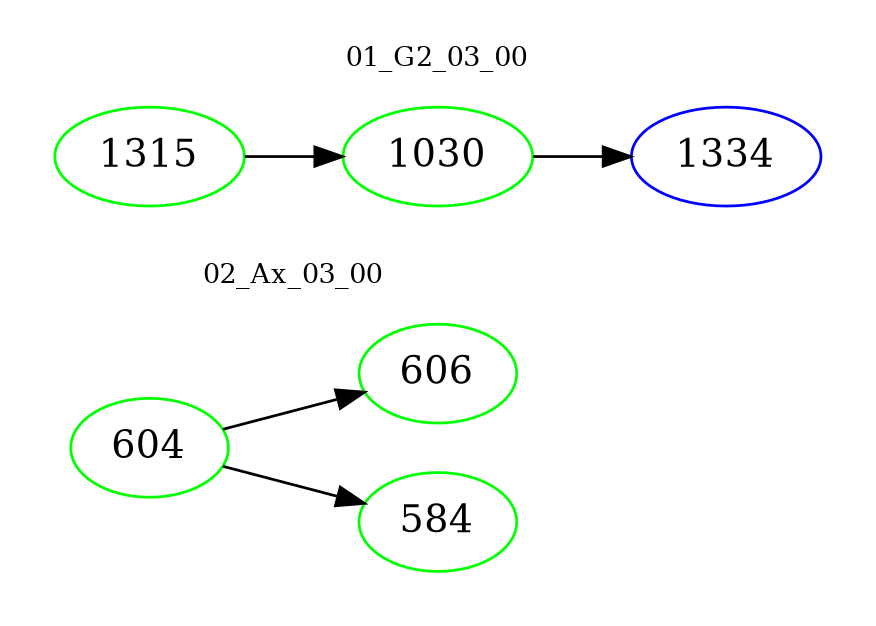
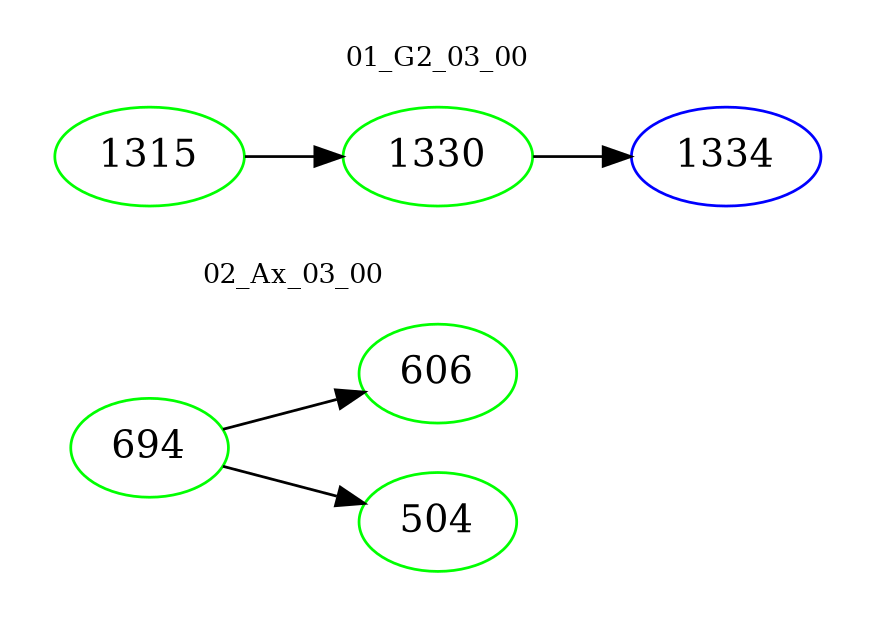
node "1030": label "1030" -> "1330"
node "604": label "604" -> "694"
node "584": label "584" -> "504"
